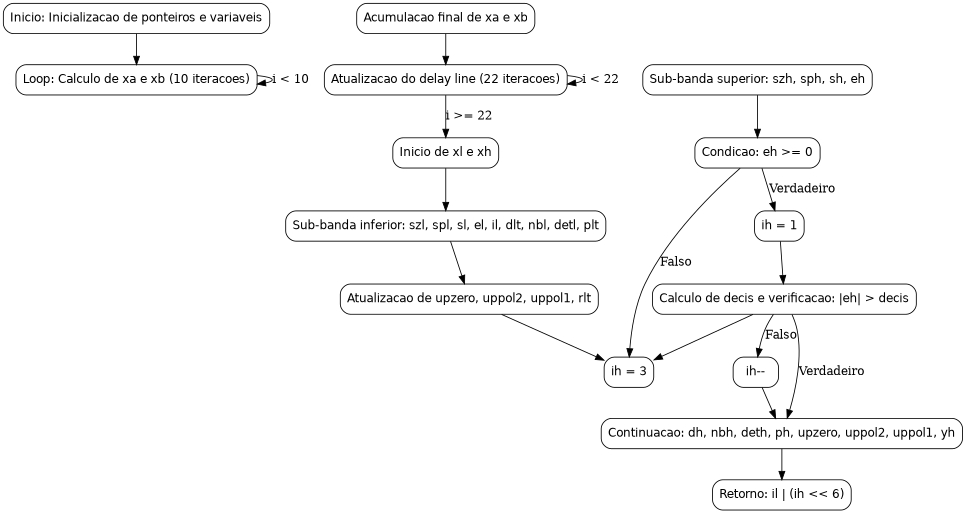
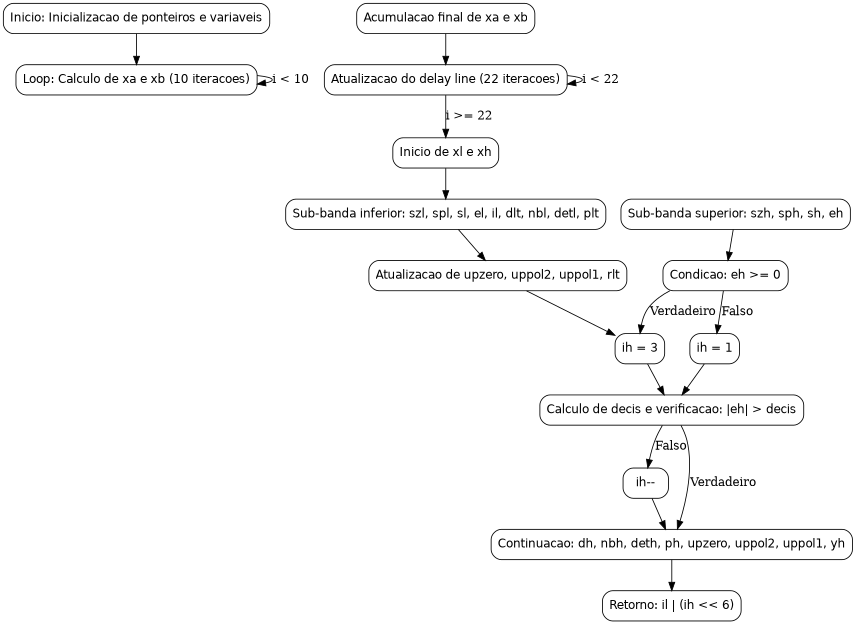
edge "Condicao: eh >= 0" -> "ih = 1": label "Verdadeiro" -> "Falso"
edge "Condicao: eh >= 0" -> "ih = 3": label "Falso" -> "Verdadeiro"
edge "Calculo de decis e verificacao: |eh| > decis" -> "ih = 3": reversed
